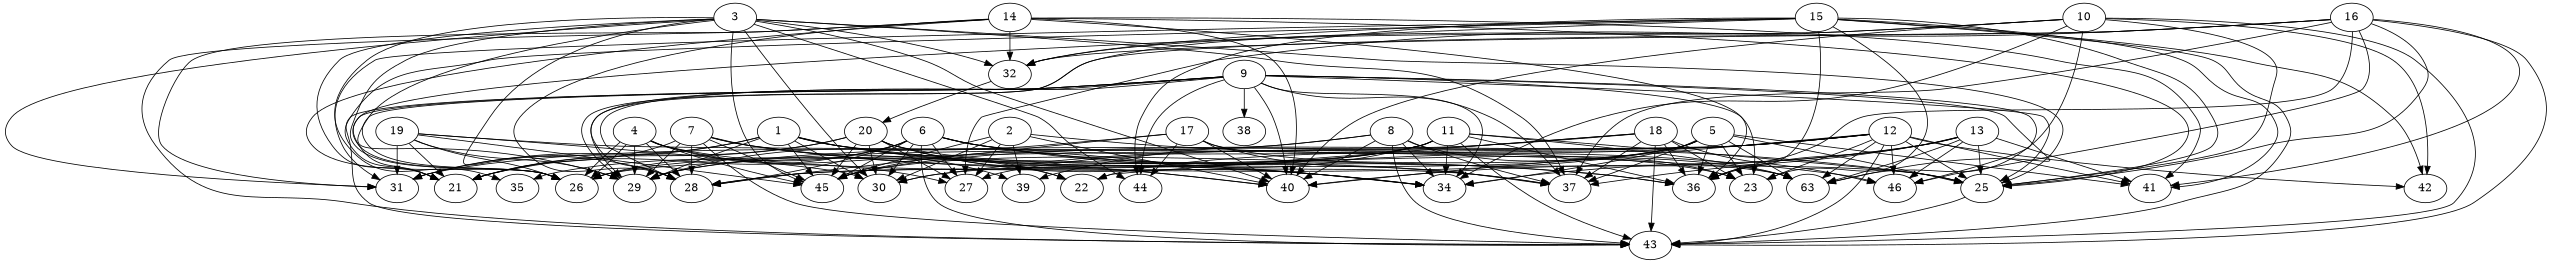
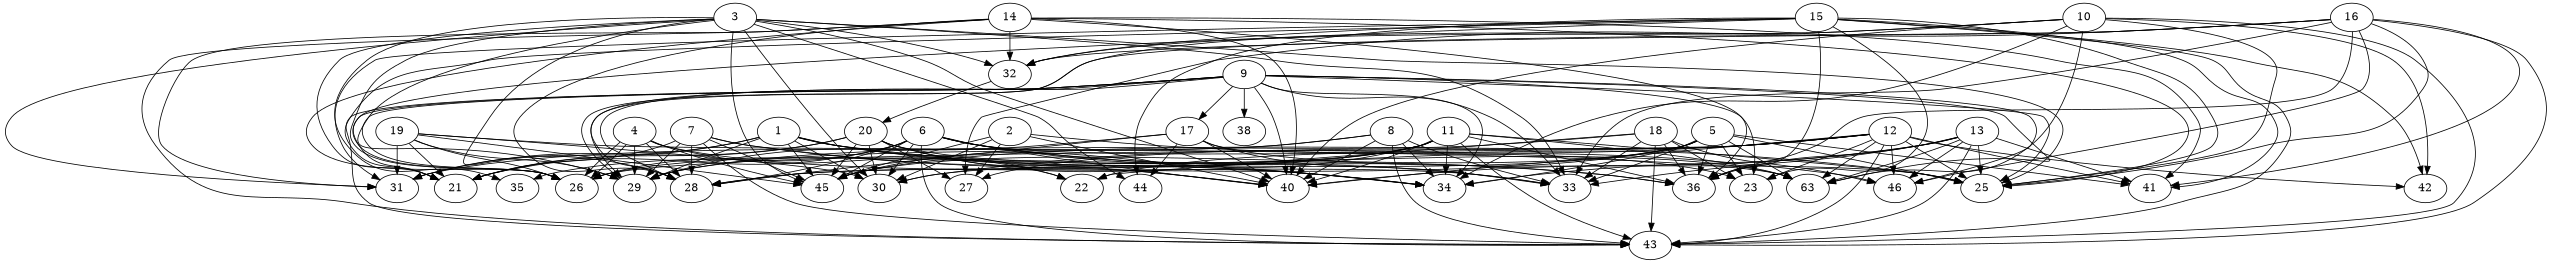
edge "9" -> "44": now "9" -> "17"
edge "6" -> "27": now "6" -> "40"
edge "8" -> "23": removed
edge "11" -> "40": added
edge "4" -> "27": removed
node "39": removed
node "37": label "37" -> "33"
edge "25" -> "43": now "13" -> "43"
